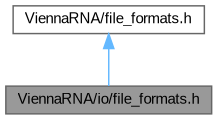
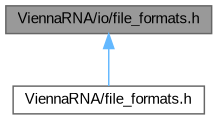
edge "ViennaRNA/io/file_formats.h" -> "ViennaRNA/file_formats.h": reversed
